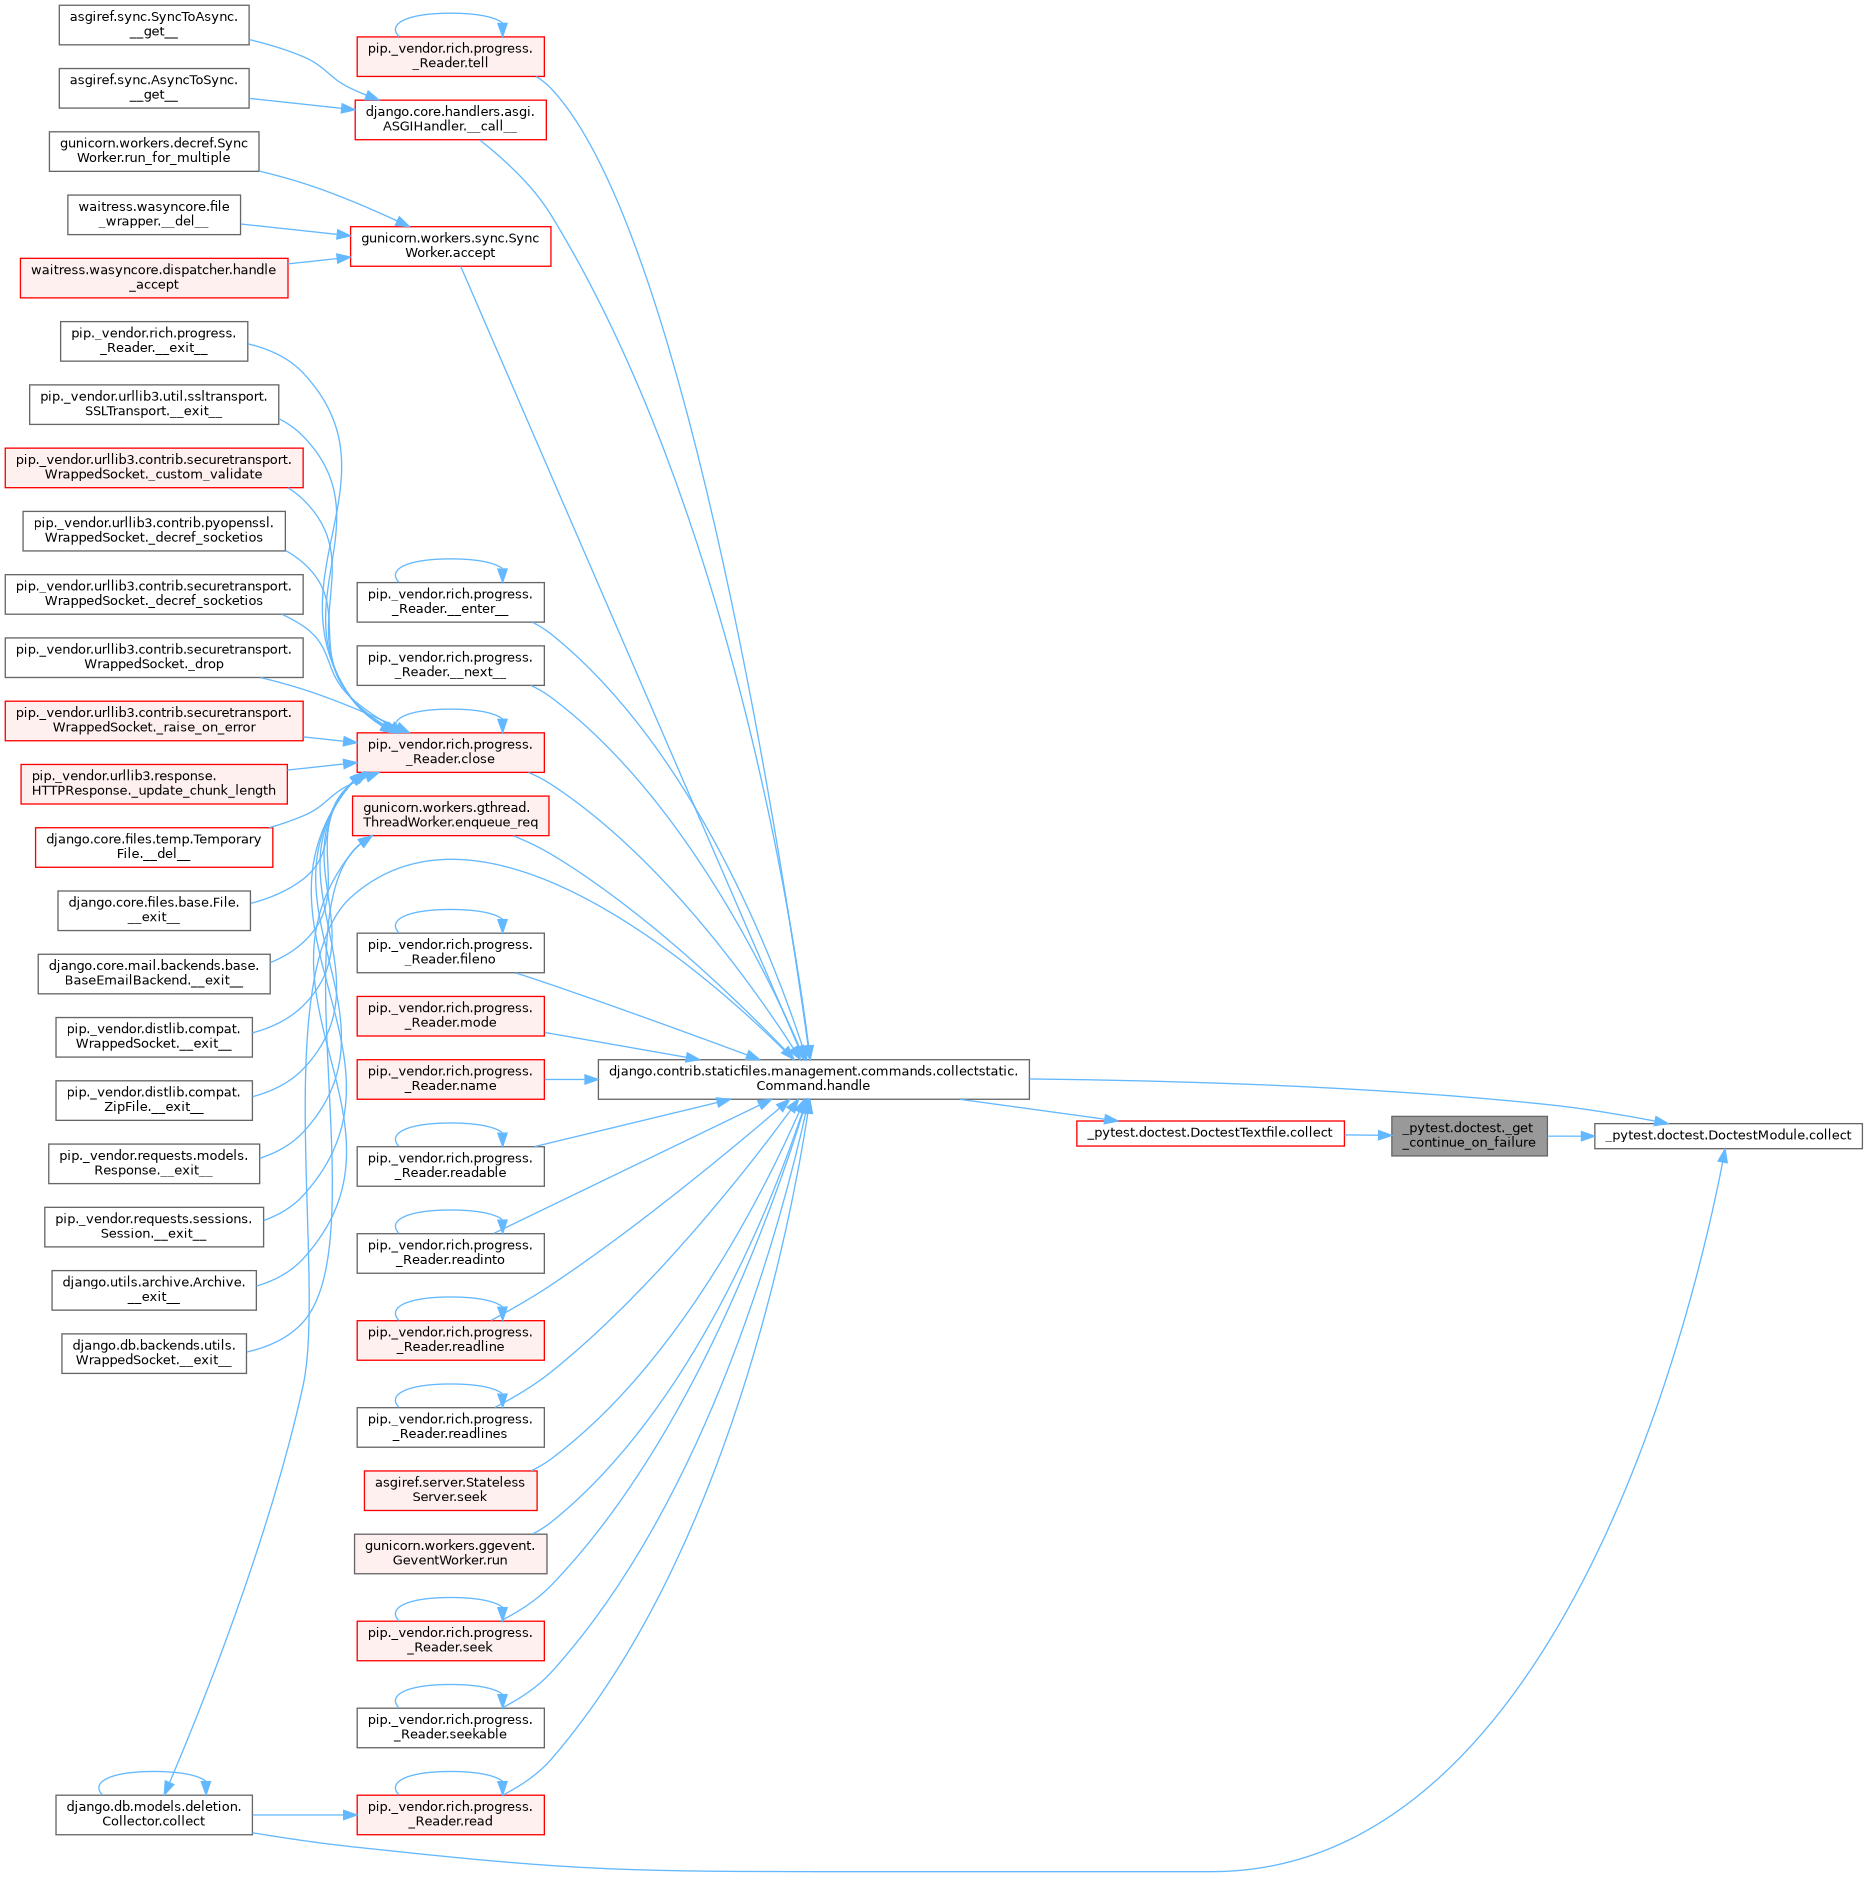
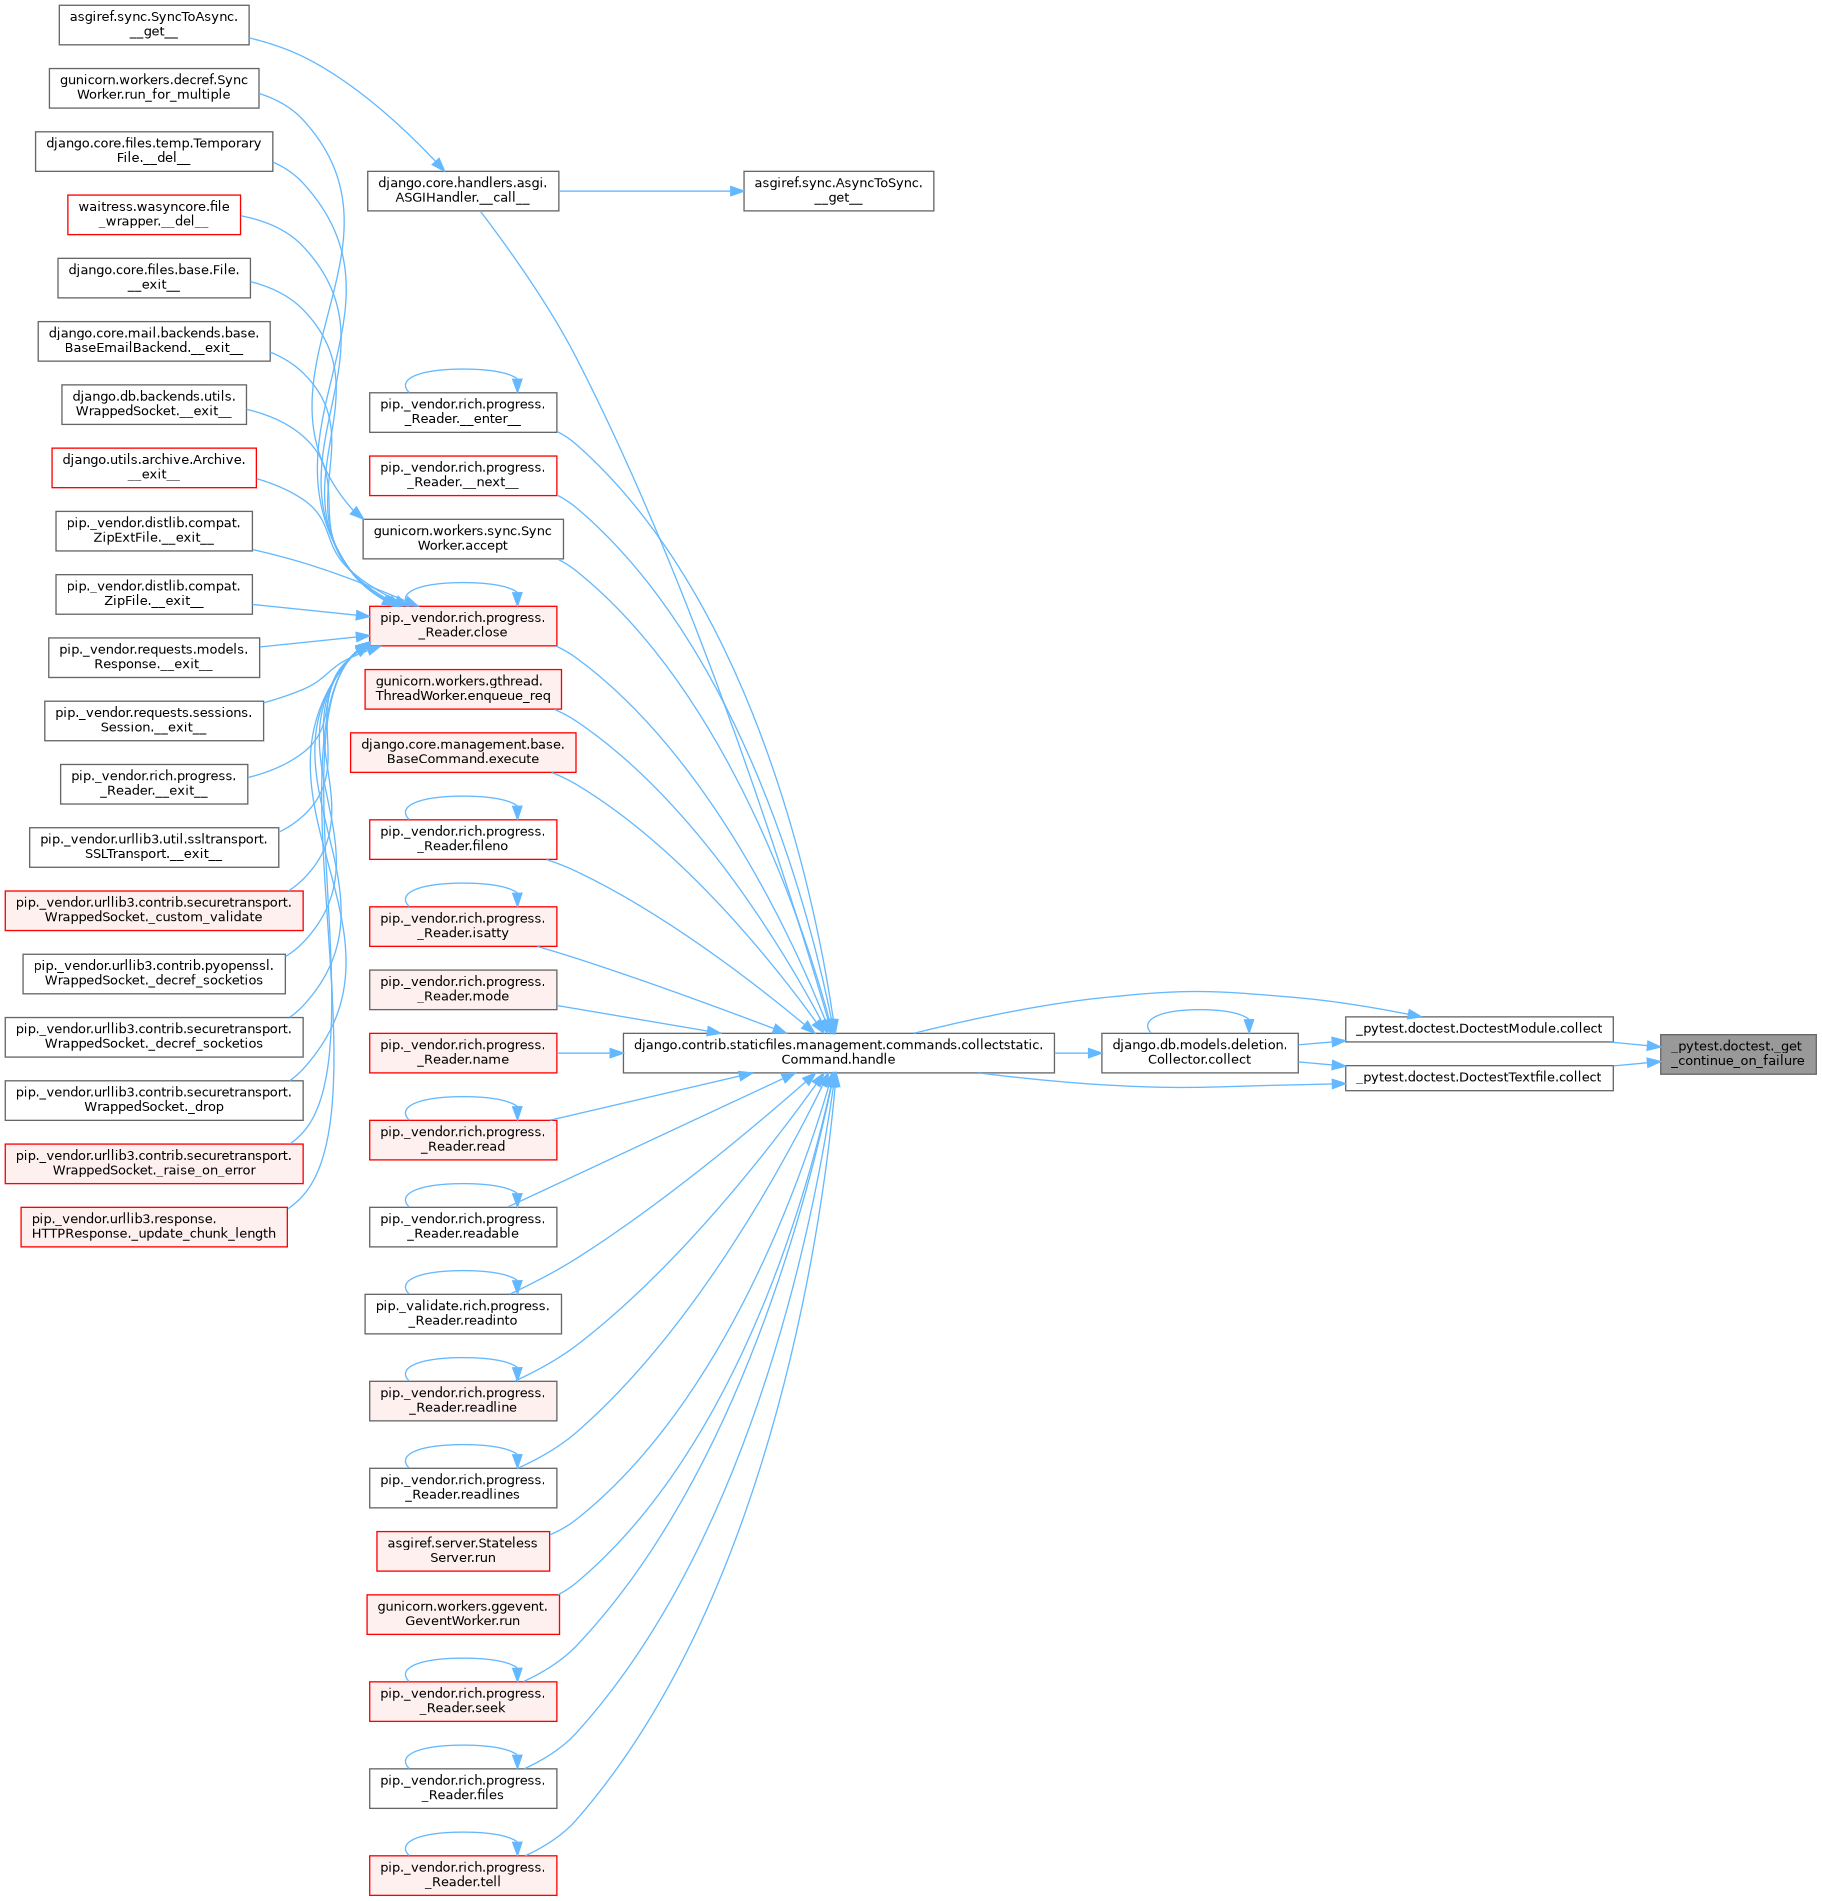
edge "asgiref.sync.AsyncToSync. __get__" -> "django.core.handlers.asgi. ASGIHandler.__call__": reversed
node "django.core.handlers.asgi. ASGIHandler.__call__": color red -> grey40
node "waitress.wasyncore.file _wrapper.__del__": color grey40 -> red
edge "waitress.wasyncore.file _wrapper.__del__" -> "gunicorn.workers.sync.Sync Worker.accept": now "waitress.wasyncore.file _wrapper.__del__" -> "pip._vendor.rich.progress. _Reader.close"
node "gunicorn.workers.sync.Sync Worker.accept": color red -> grey40
node "waitress.wasyncore.dispatcher.handle _accept": removed
node "pip._vendor.rich.progress. _Reader.__next__": color grey40 -> red
node "django.core.management.base. BaseCommand.execute": added
node "django.core.files.temp.Temporary File.__del__": color red -> grey40
node "pip._vendor.rich.progress. _Reader.isatty": added
node "pip._vendor.rich.progress. _Reader.fileno": color grey40 -> red
node "pip._vendor.rich.progress. _Reader.mode": color red -> grey40
node "pip._vendor.distlib.compat. WrappedSocket.__exit__": label "pip._vendor.distlib.compat. WrappedSocket.__exit__" -> "pip._vendor.distlib.compat. ZipExtFile.__exit__"
edge "django.db.backends.utils. WrappedSocket.__exit__" -> "gunicorn.workers.gthread. ThreadWorker.enqueue_req": now "django.db.backends.utils. WrappedSocket.__exit__" -> "pip._vendor.rich.progress. _Reader.close"
node "_pytest.doctest.DoctestTextfile.collect": color red -> grey40
edge "_pytest.doctest._get _continue_on_failure" -> "_pytest.doctest.DoctestModule.collect": reversed
edge "django.utils.archive.Archive. __exit__" -> "gunicorn.workers.gthread. ThreadWorker.enqueue_req": now "django.utils.archive.Archive. __exit__" -> "pip._vendor.rich.progress. _Reader.close"
node "pip._vendor.rich.progress. _Reader.readinto": label "pip._vendor.rich.progress. _Reader.readinto" -> "pip._validate.rich.progress. _Reader.readinto"
node "django.utils.archive.Archive. __exit__": color grey40 -> red
node "pip._vendor.rich.progress. _Reader.readline": color red -> grey40
node "asgiref.server.Stateless Server.seek": label "asgiref.server.Stateless Server.seek" -> "asgiref.server.Stateless Server.run"
node "gunicorn.workers.ggevent. GeventWorker.run": color grey40 -> red
node "pip._vendor.rich.progress. _Reader.seekable": label "pip._vendor.rich.progress. _Reader.seekable" -> "pip._vendor.rich.progress. _Reader.files"
edge "django.db.models.deletion. Collector.collect" -> "pip._vendor.rich.progress. _Reader.read": now "django.db.models.deletion. Collector.collect" -> "_pytest.doctest.DoctestTextfile.collect"
